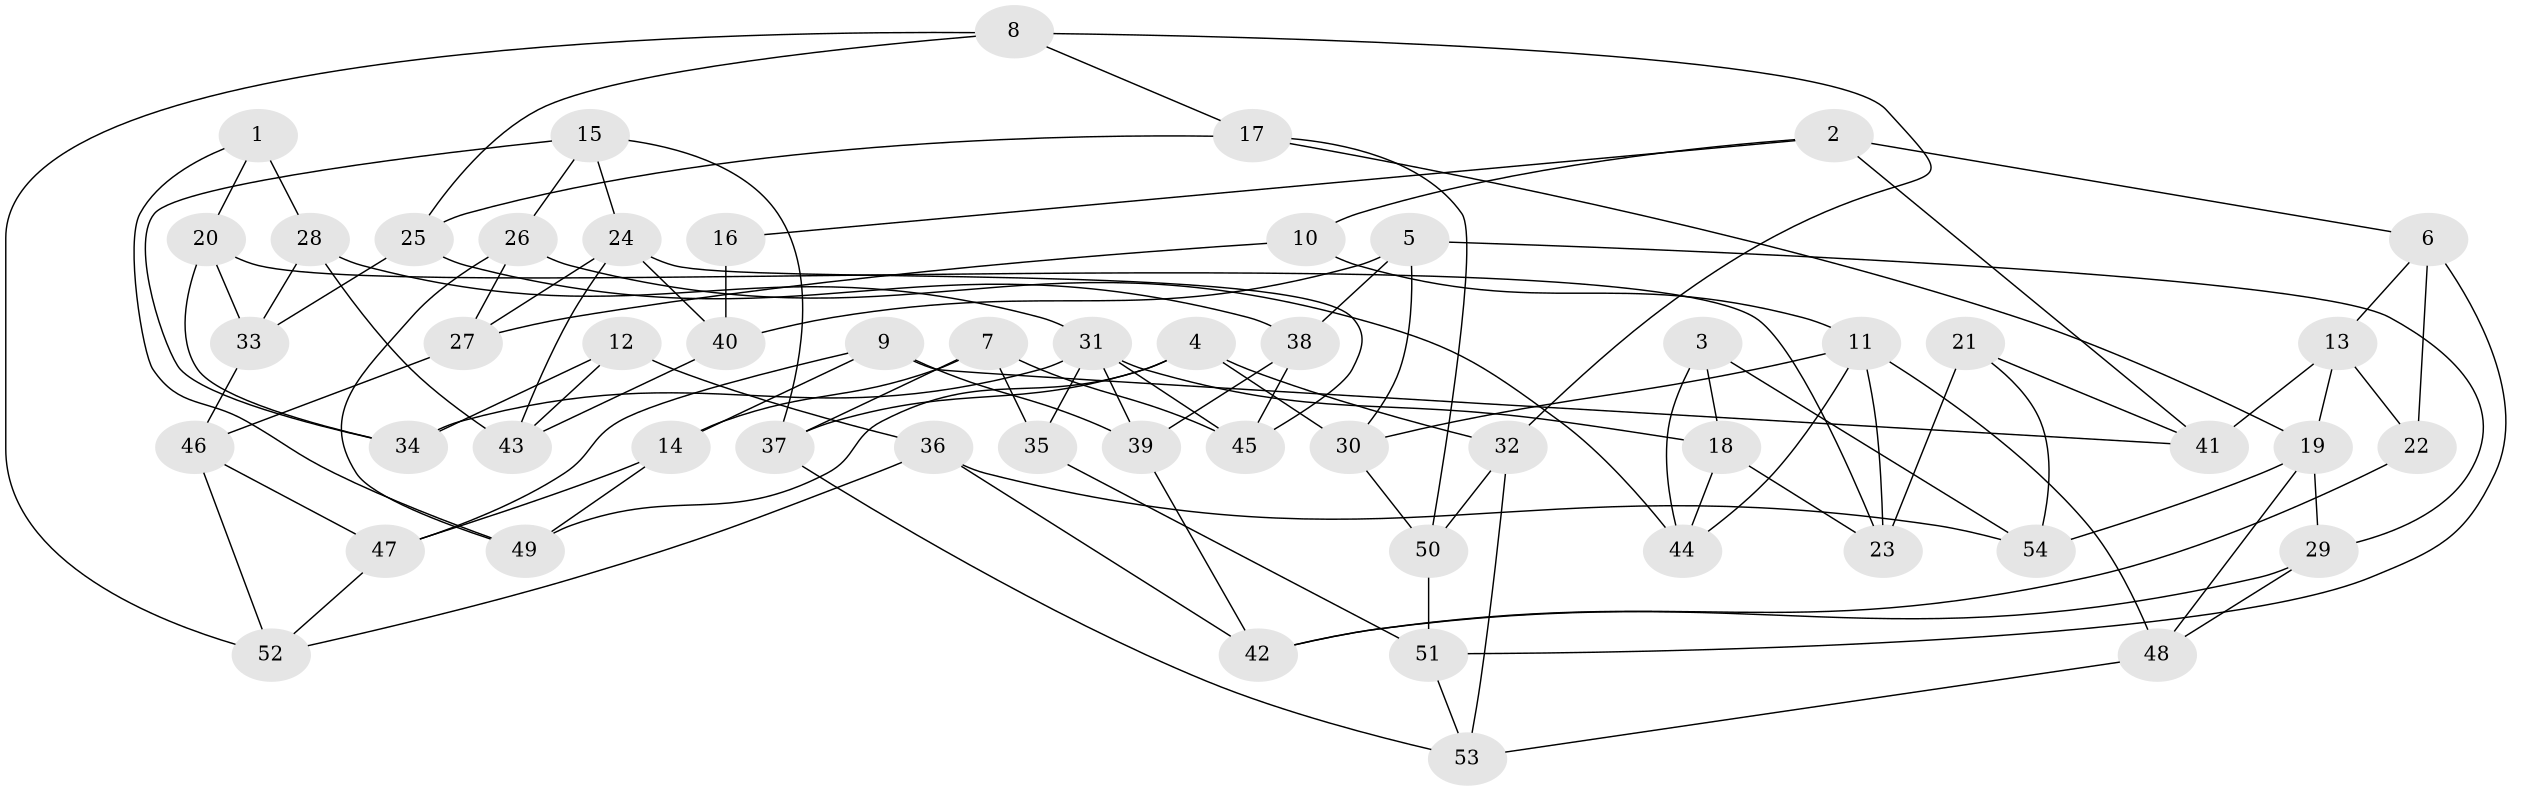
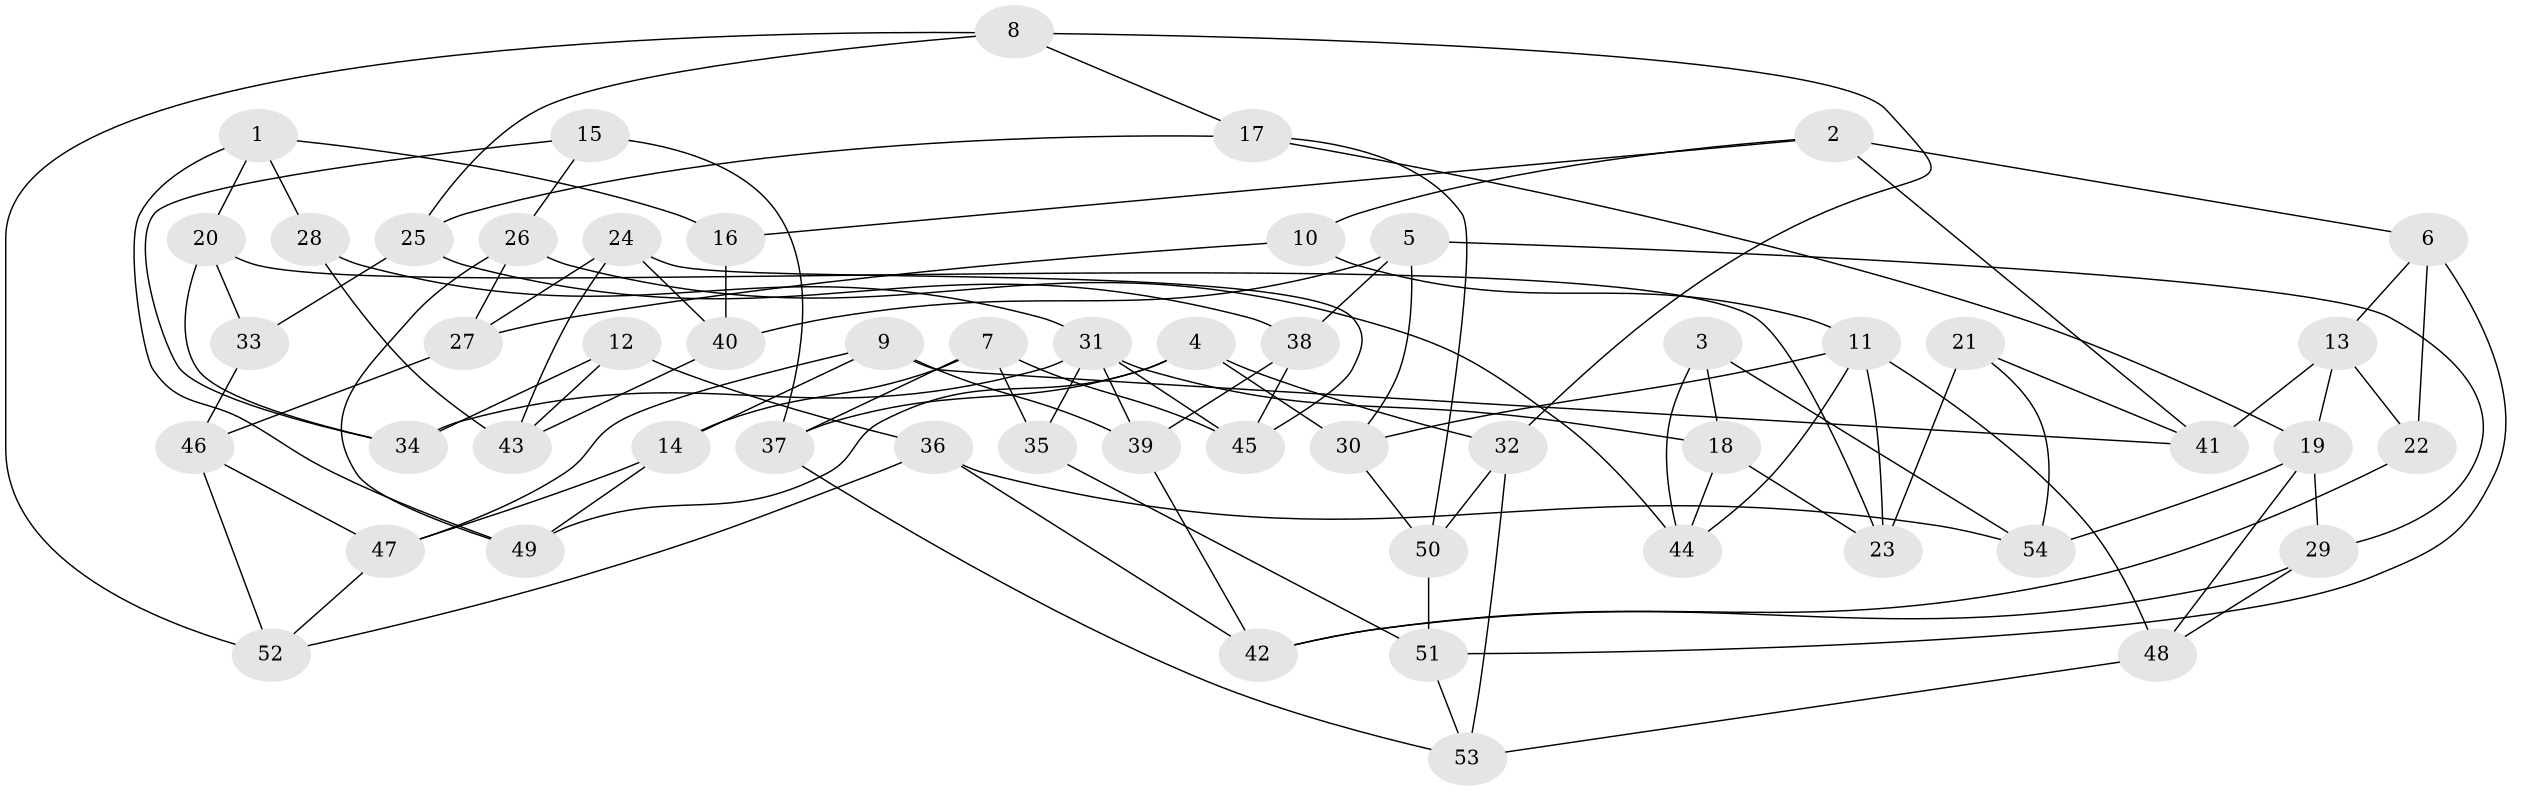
edge "1" -- "16": added
edge "15" -- "24": removed
edge "28" -- "33": removed
